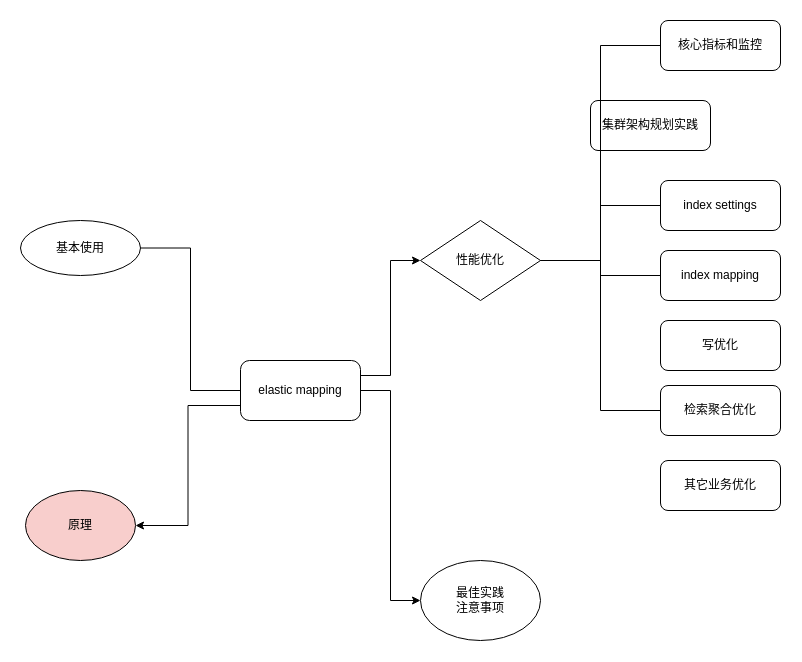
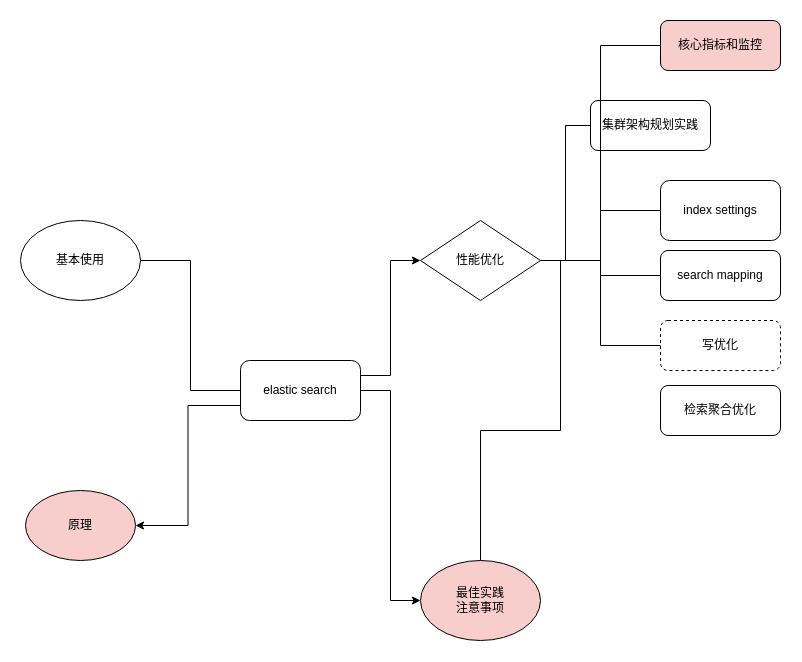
node "核心指标和监控": fillcolor #ffffff -> #f8cecc
edge "集群架构规划实践" -- "性能优化": added
node "index settings": size 120x50 -> 120x60
node "基本使用": size 120x55 -> 120x80
node "index mapping": label "index mapping" -> "search mapping"
edge "性能优化" -- "写优化": added
node "写优化": style solid -> dashed
node "elastic mapping": label "elastic mapping" -> "elastic search"
edge "性能优化" -- "检索聚合优化": now "性能优化" -- "最佳实践 注意事项"
node "其它业务优化": removed
node "最佳实践 注意事项": fillcolor #ffffff -> #f8cecc
